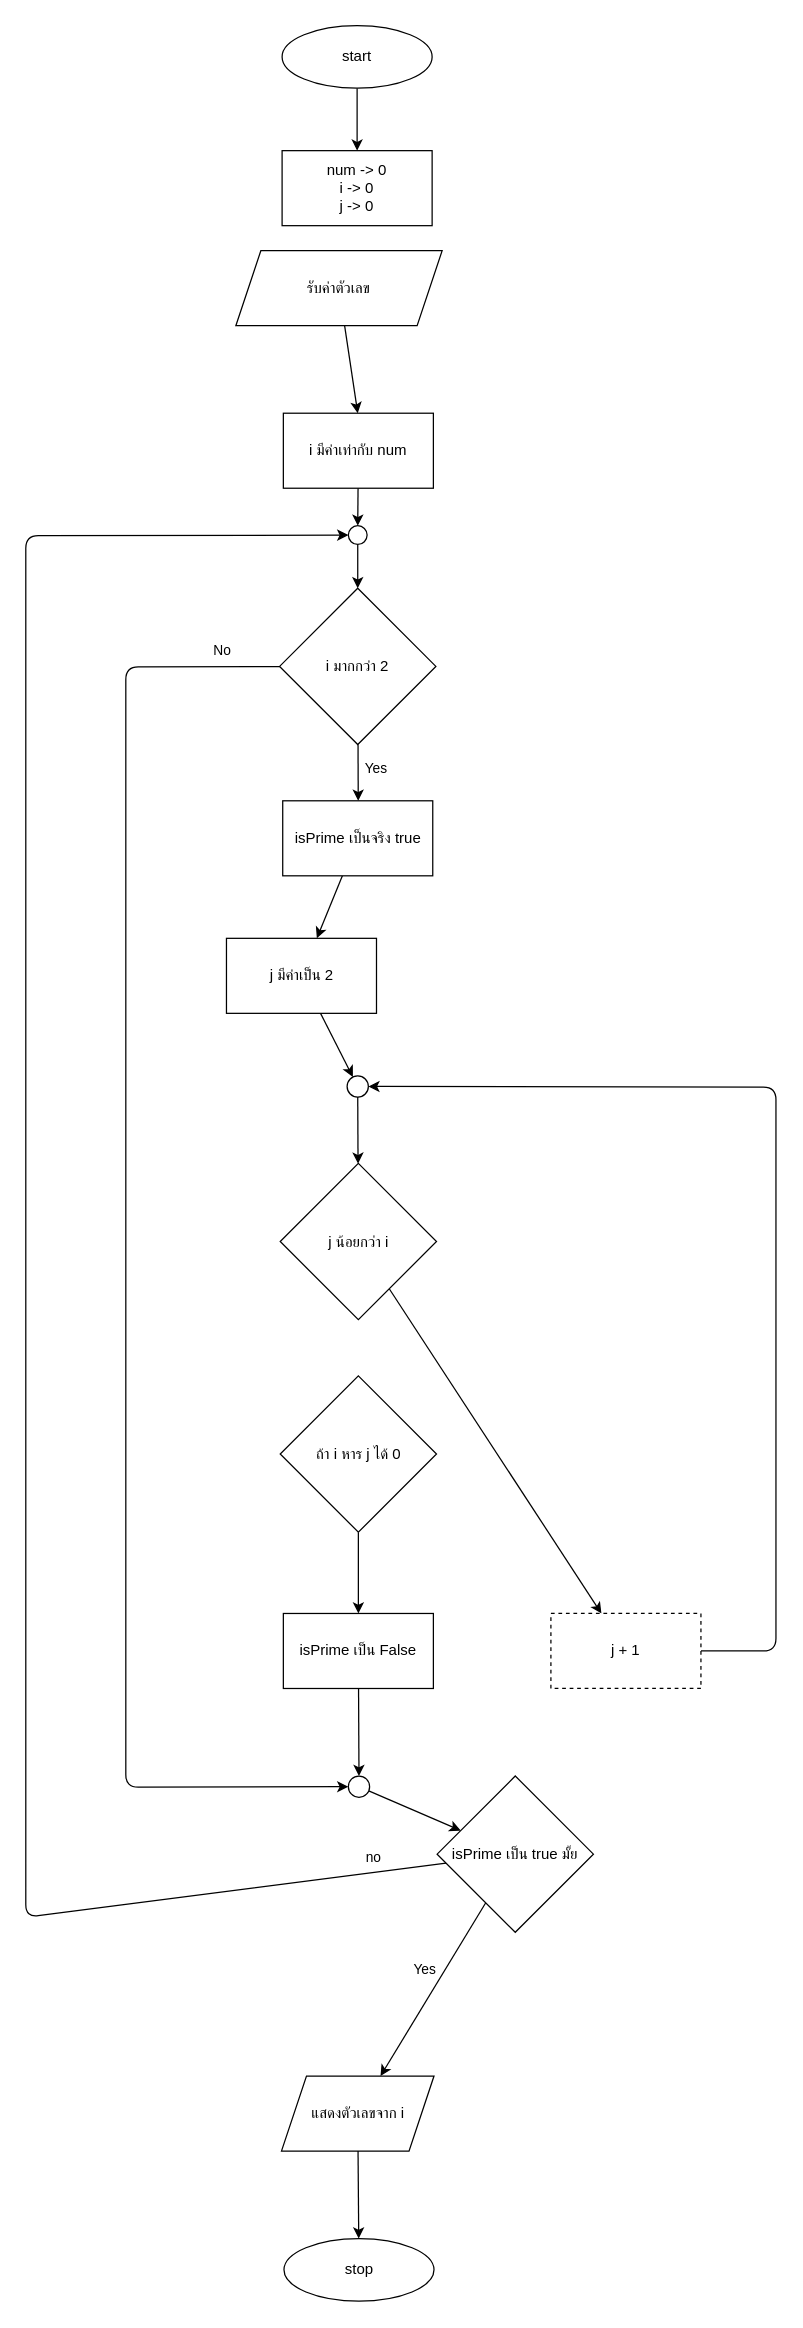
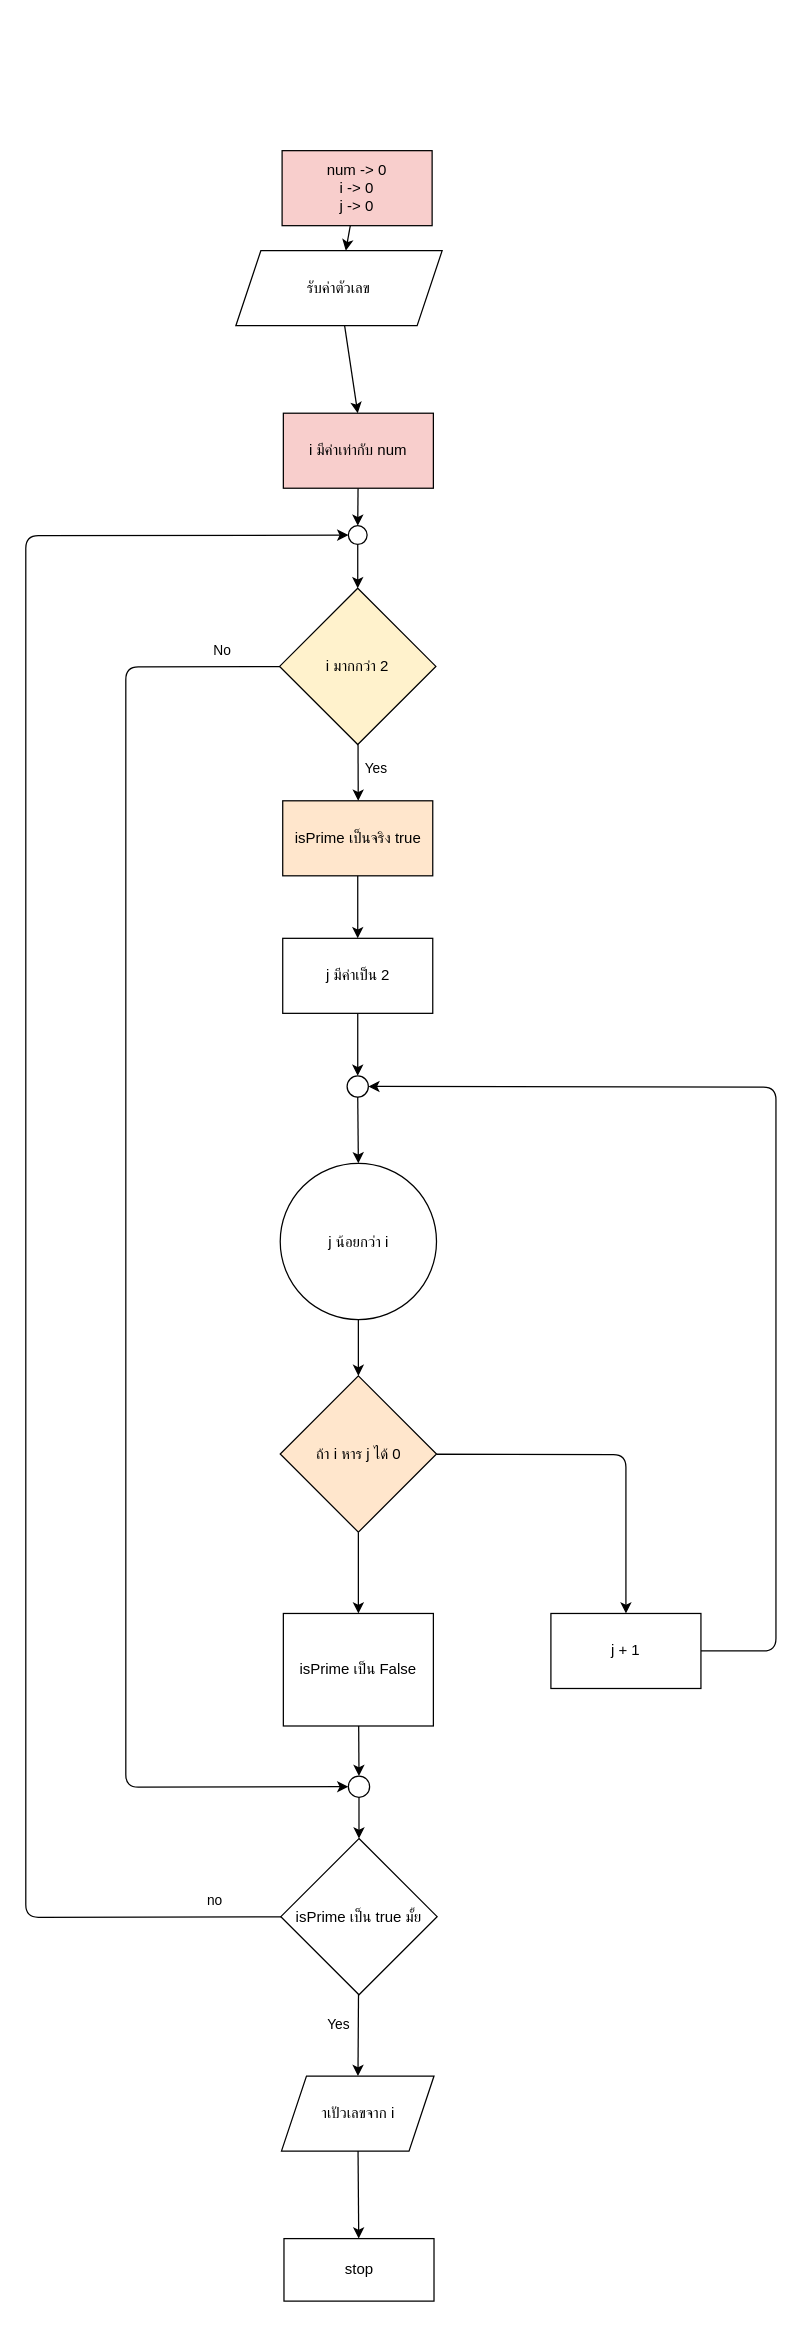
node "start": removed
edge "start" -> "num -> 0 i -> 0 j -> 0": removed
node "num -> 0 i -> 0 j -> 0": fillcolor #ffffff -> #f8cecc
edge "num -> 0 i -> 0 j -> 0" -> "รับค่าตัวเลข": added
node "i มีค่าเท่ากับ num": fillcolor #ffffff -> #f8cecc
node "i มากกว่า 2": fillcolor #ffffff -> #fff2cc
node "isPrime เป็นจริง true": fillcolor #ffffff -> #ffe6cc
node "j มีค่าเป็น 2": moved (301, 976) -> (358, 976)
node "j น้อยกว่า i": shape diamond -> ellipse
edge "j น้อยกว่า i" -> "j + 1": now "j น้อยกว่า i" -> "ถ้า i หาร j ได้ 0"
node "ถ้า i หาร j ได้ 0": fillcolor #ffffff -> #ffe6cc
edge "ถ้า i หาร j ได้ 0" -> "j + 1": added
node "isPrime เป็น False": size 150x75 -> 150x113
node "j + 1": style dashed -> solid
node "isPrime เป็น true มั้ย": moved (515, 1854) -> (359, 1916)
node "แสดงตัวเลขจาก i": label "แสดงตัวเลขจาก i" -> "าเปัวเลขจาก i"
node "stop": shape ellipse -> rectangle
